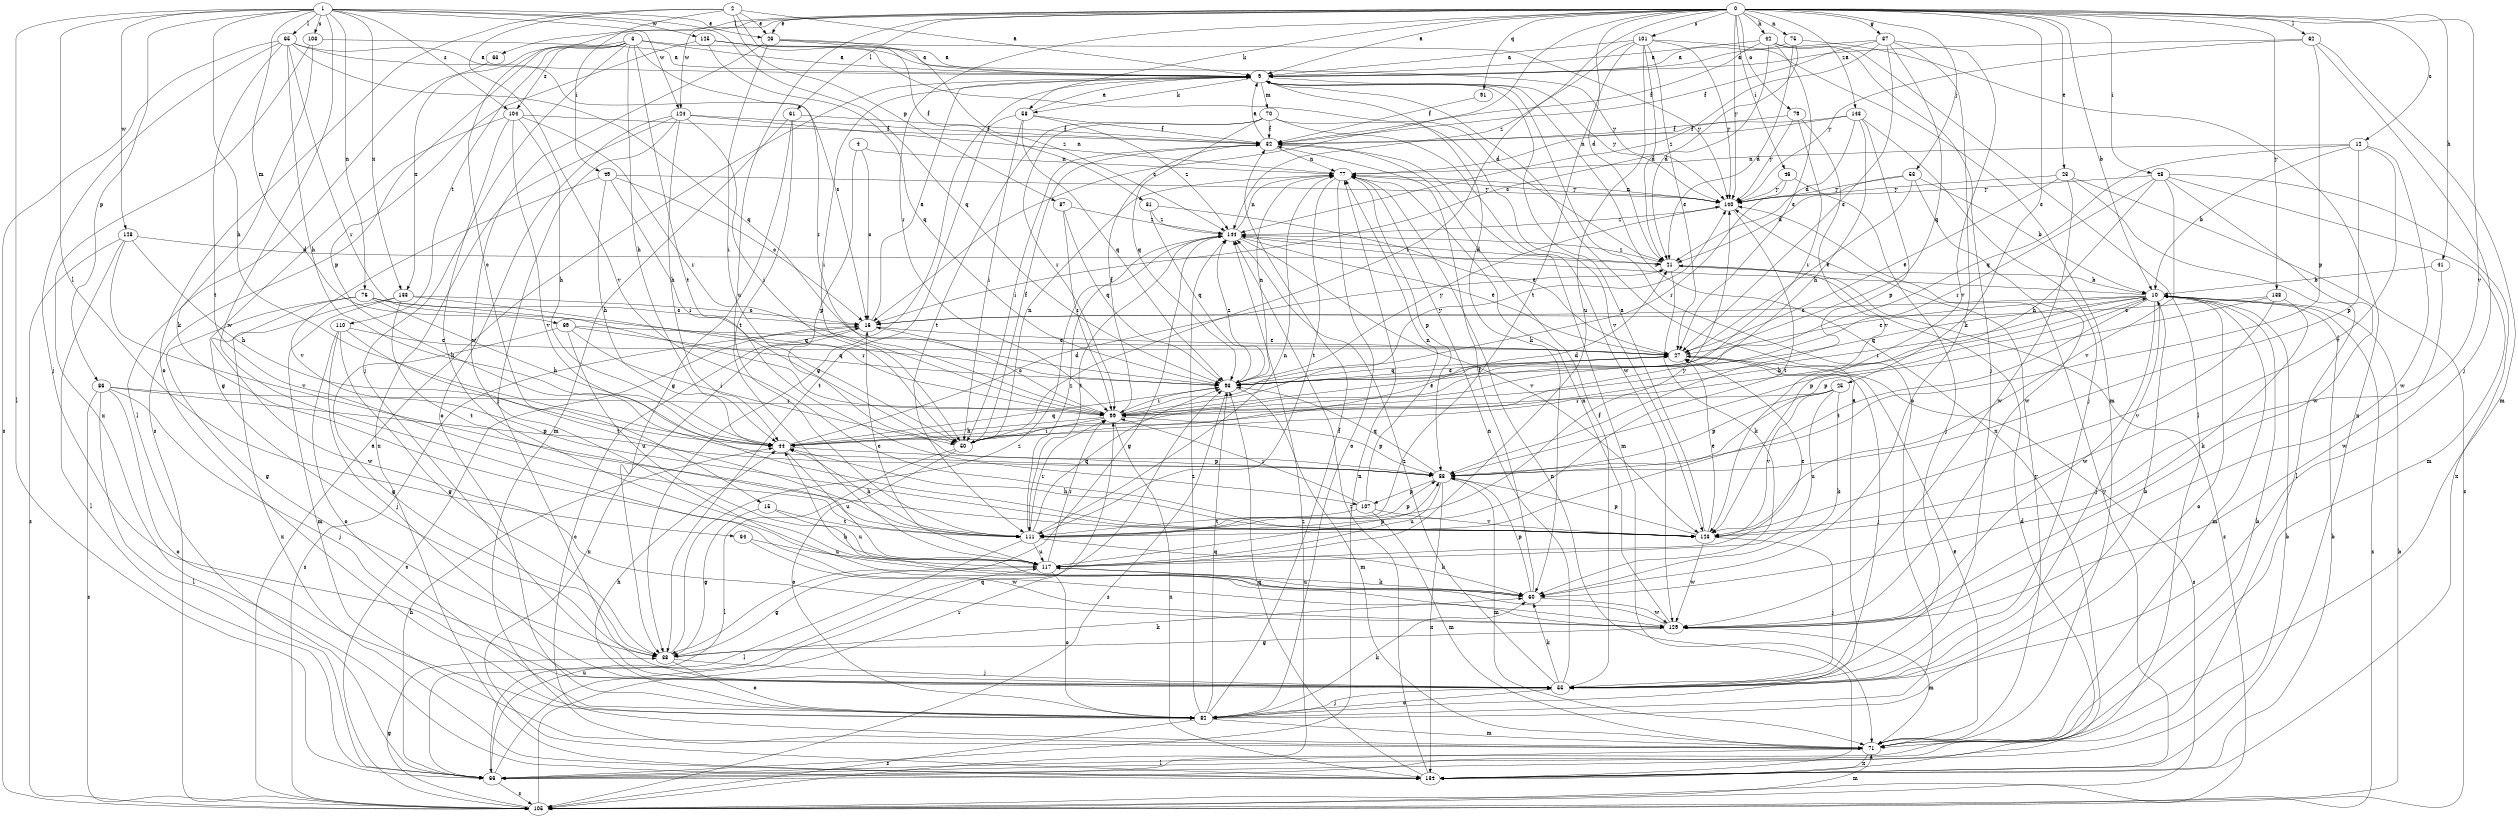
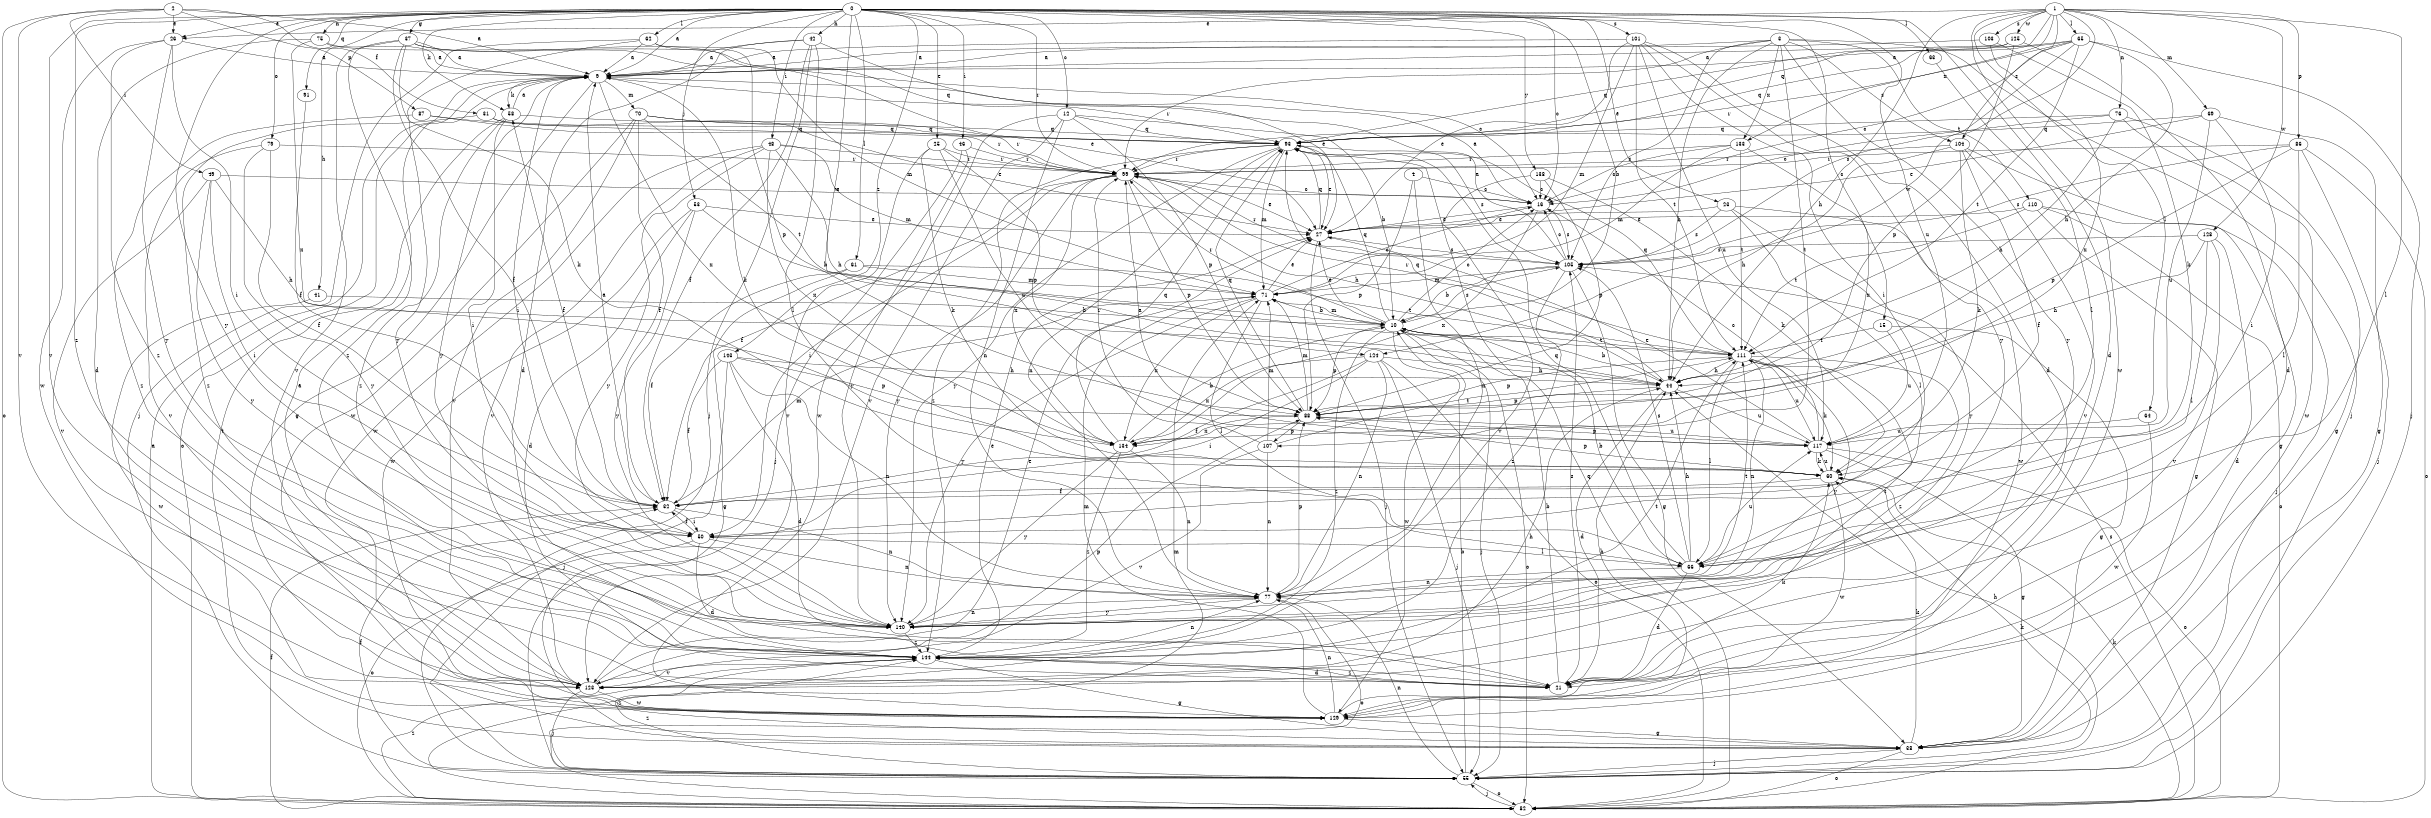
edge "58" -> "32": reversed
edge "117" -> "99": label "r" -> "a"
